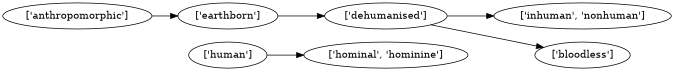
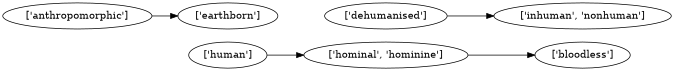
edge "['earthborn']" -> "['dehumanised']": removed
edge "['dehumanised']" -> "['bloodless']": now "['hominal', 'hominine']" -> "['bloodless']"
